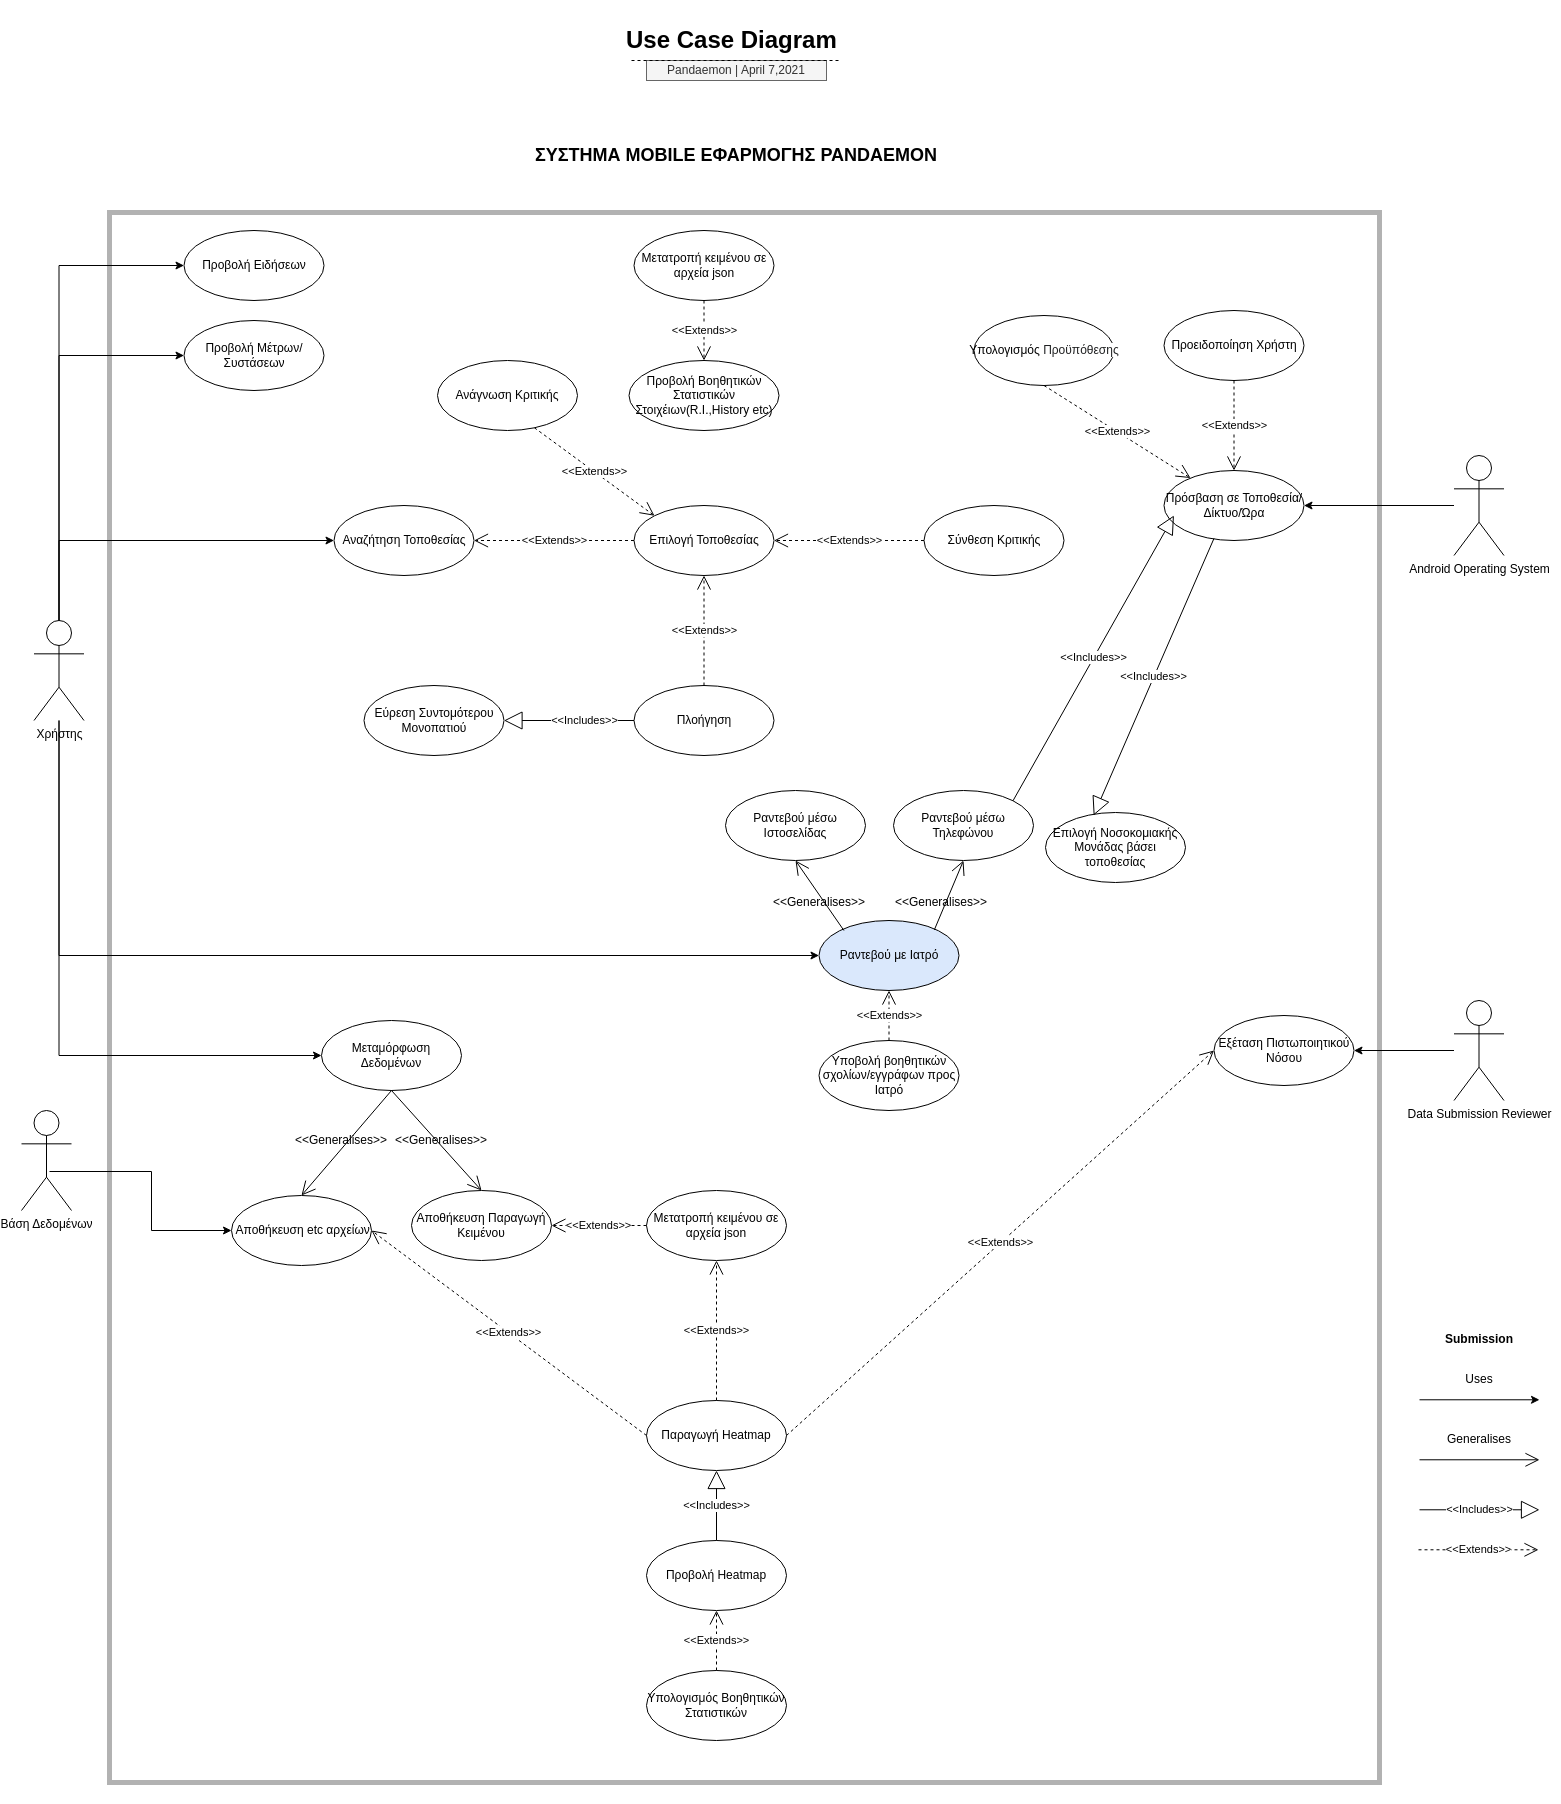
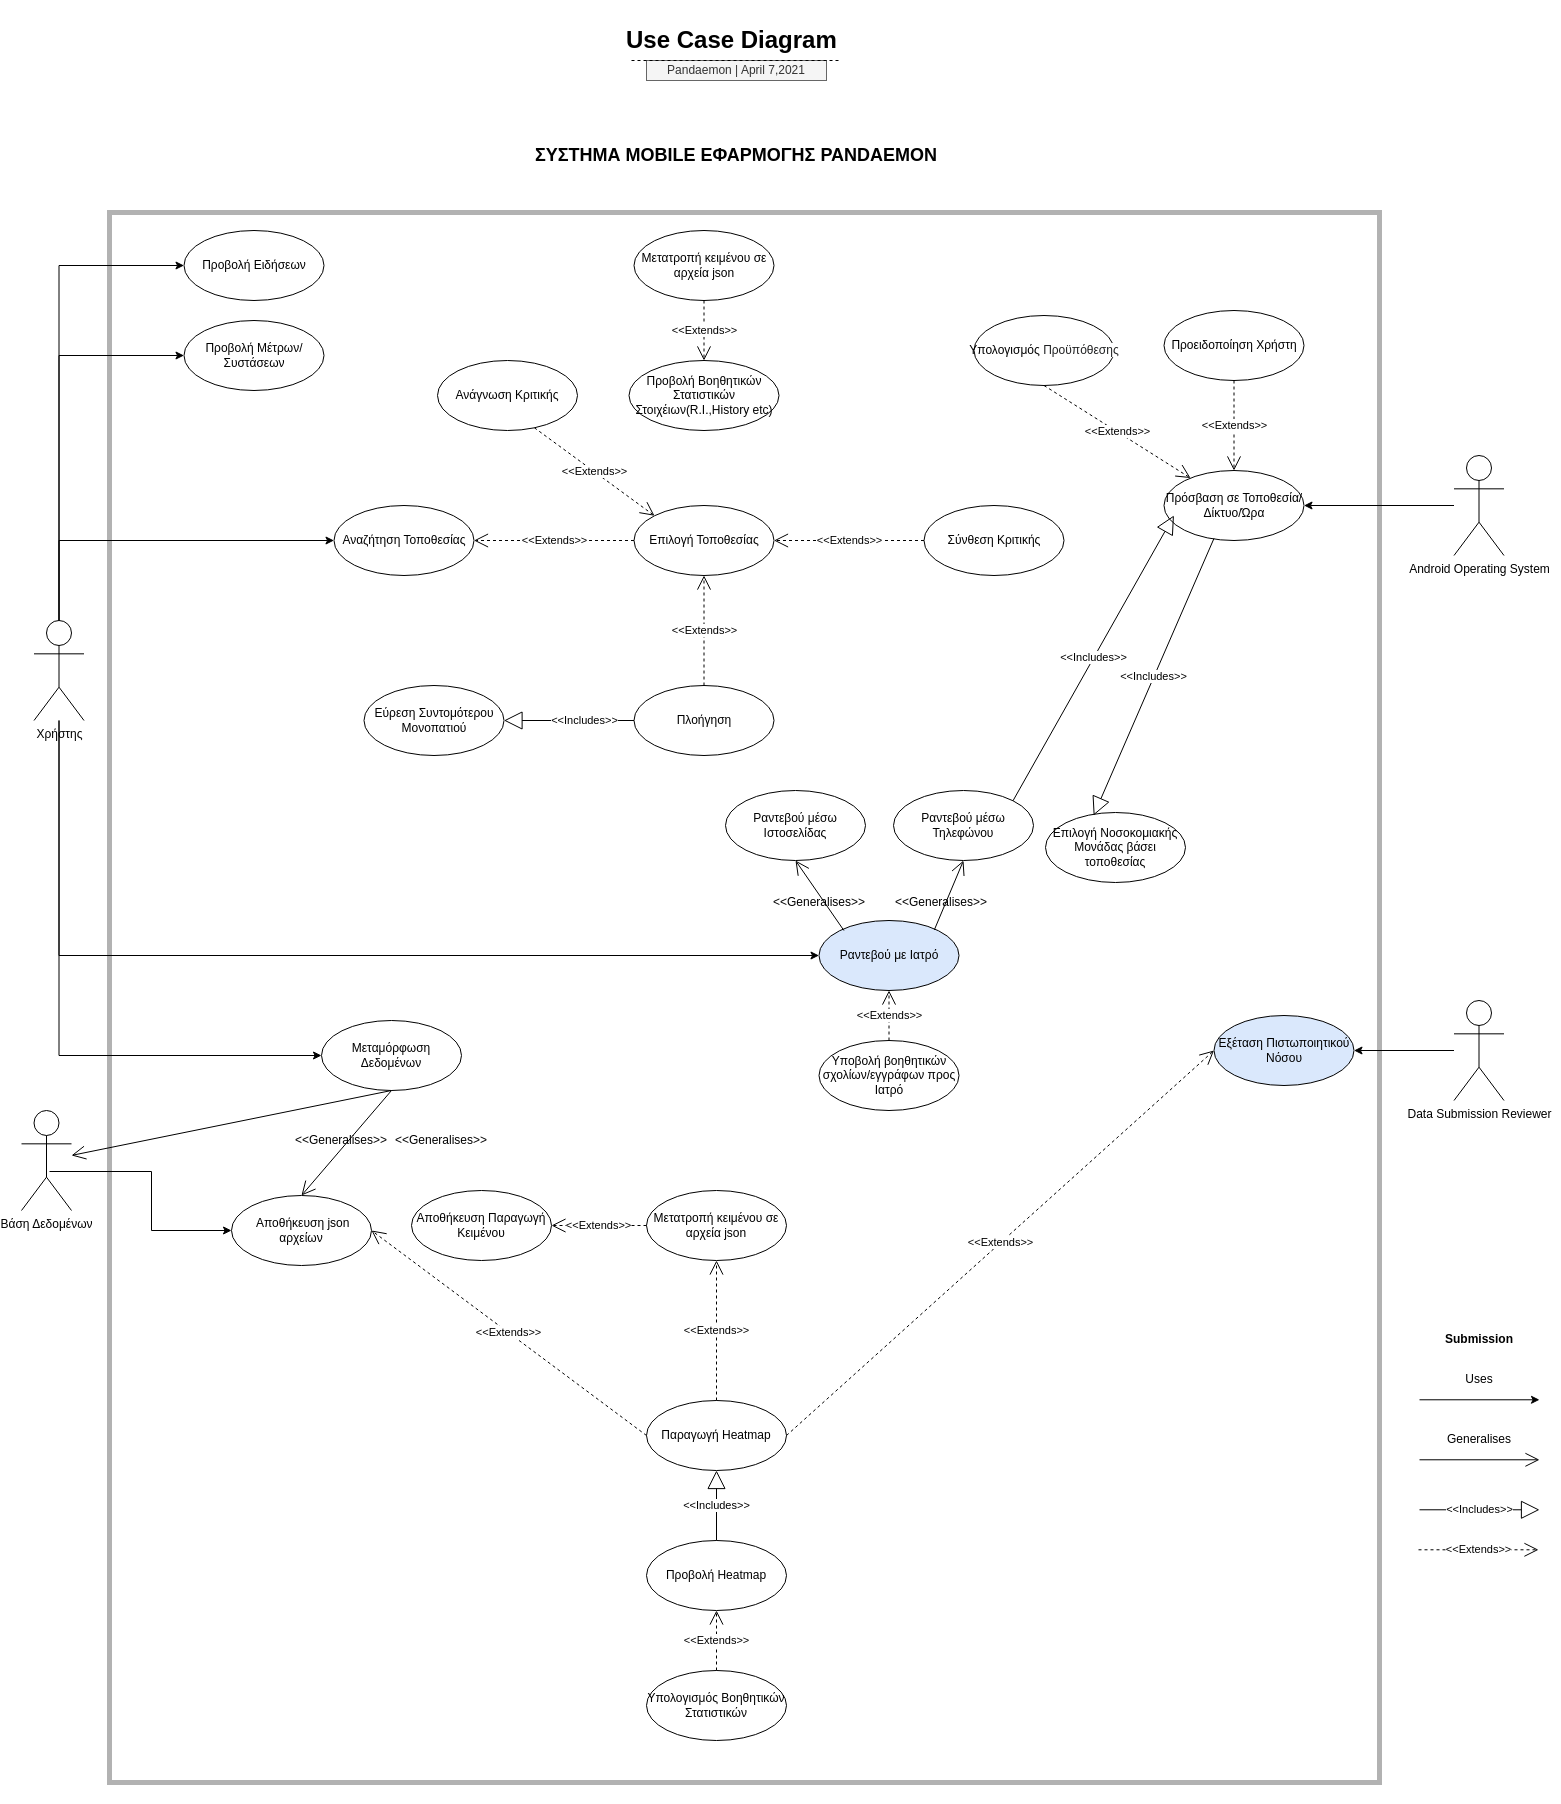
node "Εξέταση Πιστωποιητικού Νόσου": fillcolor #ffffff -> #dae8fc
edge "Μεταμόρφωση Δεδομένων" -> "Αποθήκευση Παραγωγή Κειμένου": now "Μεταμόρφωση Δεδομένων" -> "Βάση Δεδομένων"
node "Αποθήκευση etc αρχείων": label "Αποθήκευση etc αρχείων" -> "Αποθήκευση json αρχείων"
